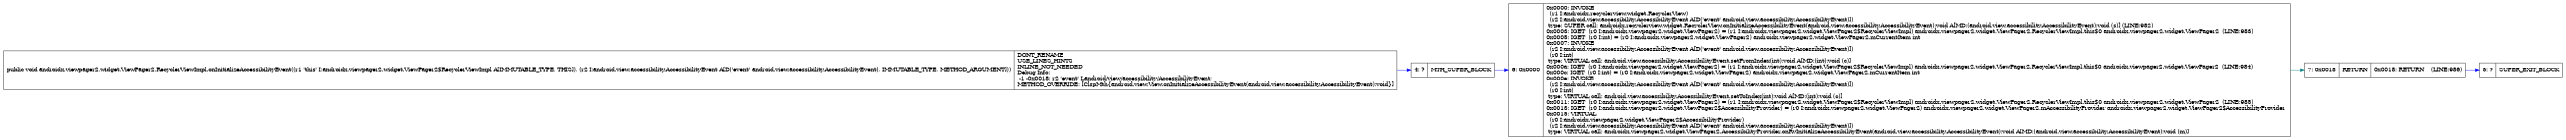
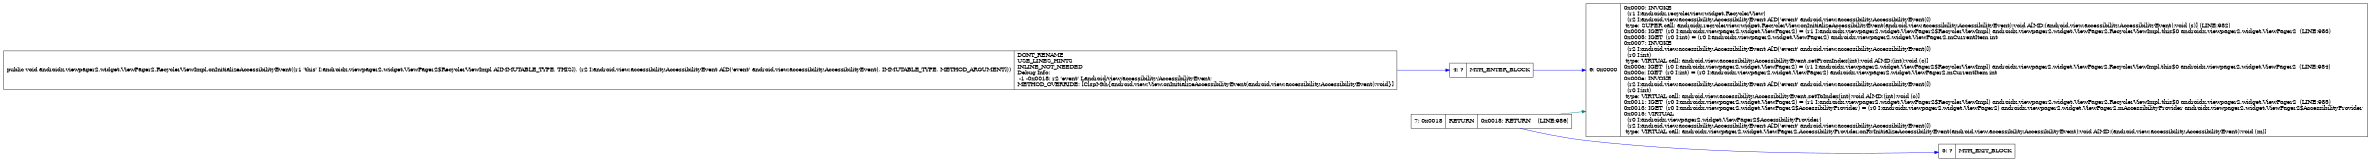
node "4: ?": text "MTH_SUPER_BLOCK" -> "MTH_ENTER_BLOCK"
edge "6: 0x0000" -> "7: 0x0018": reversed
node "5: ?": text "SUPER_EXIT_BLOCK" -> "MTH_EXIT_BLOCK"
